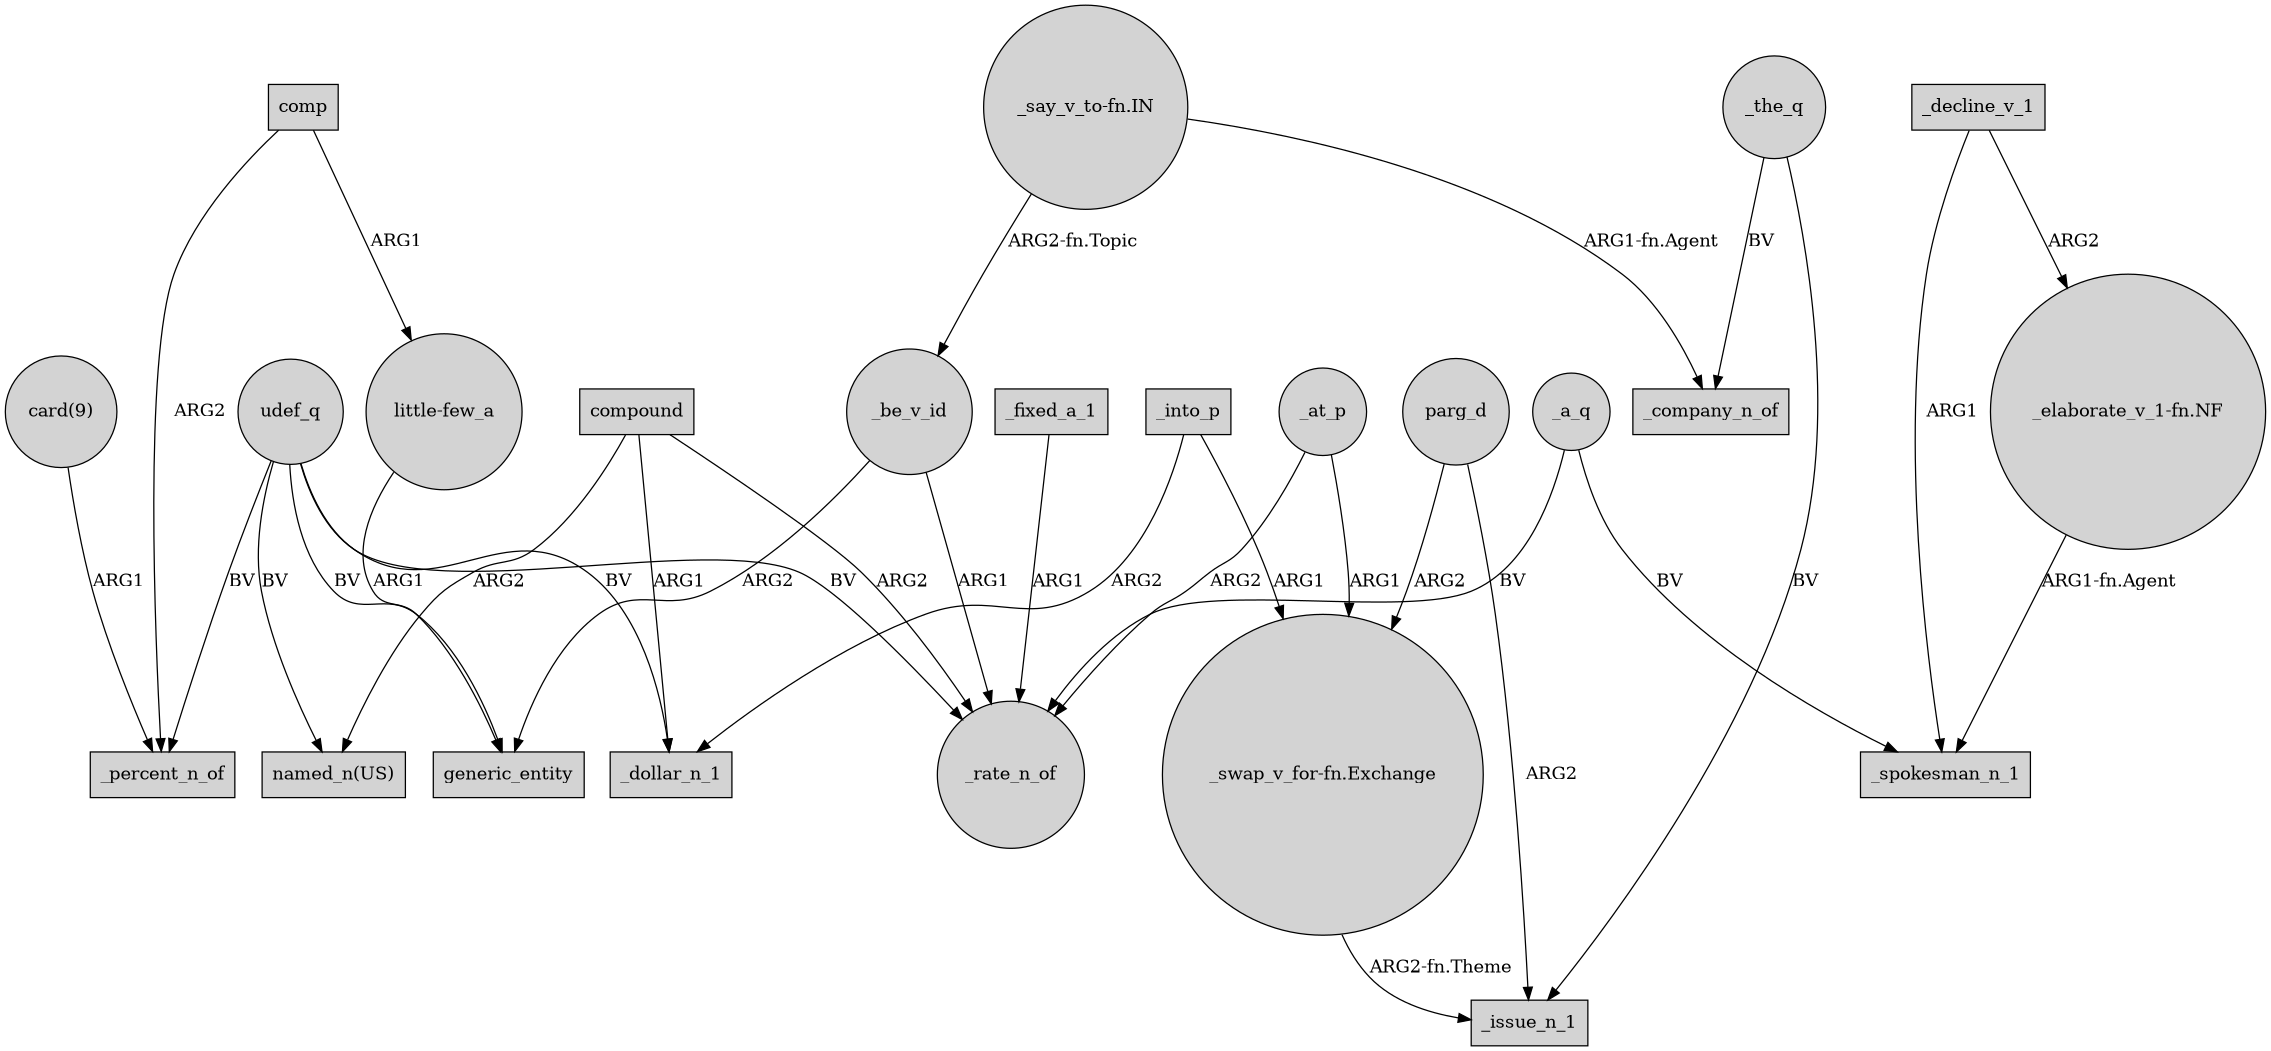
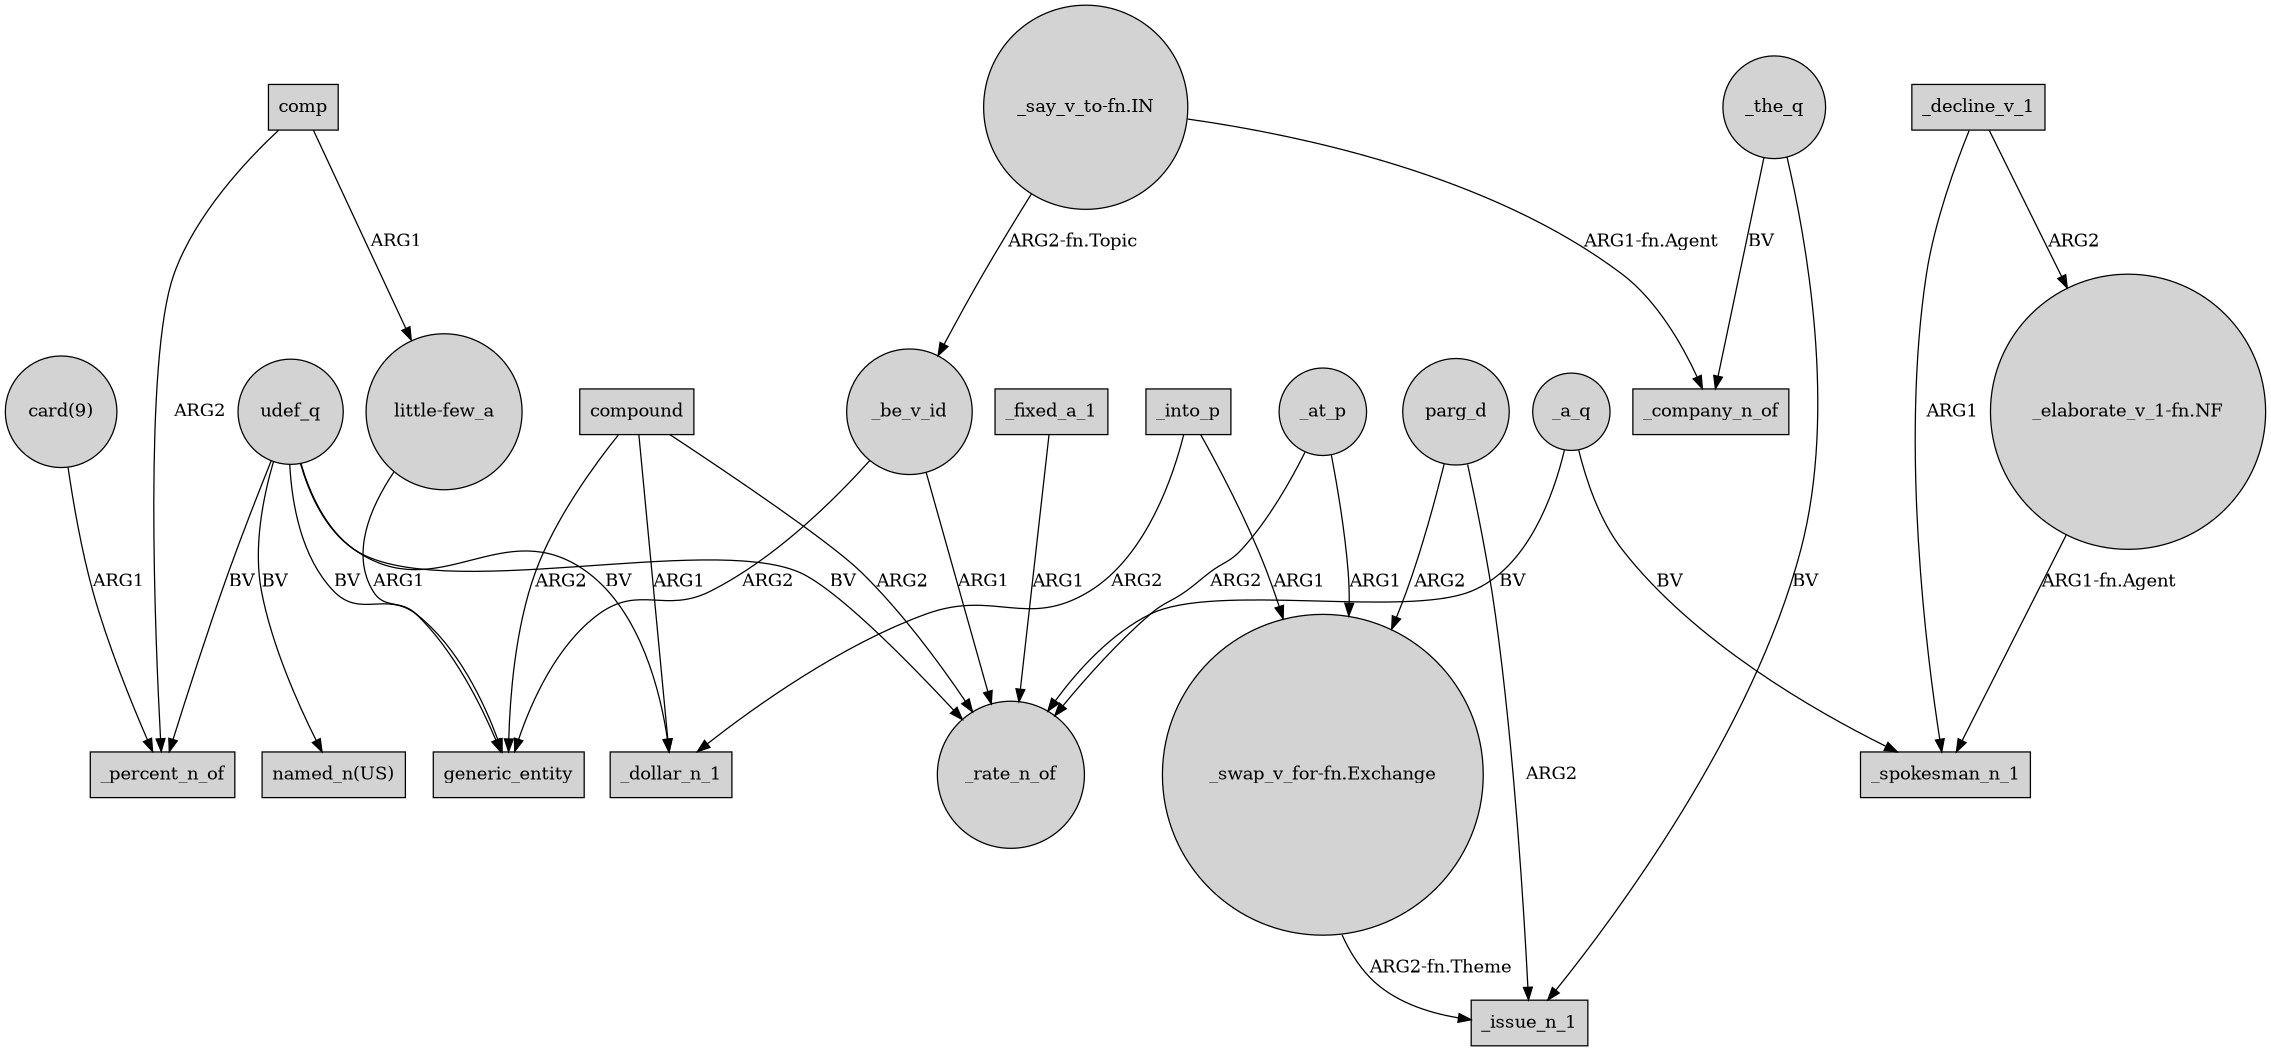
edge "compound" -> "named_n(US)": now "compound" -> "generic_entity"
